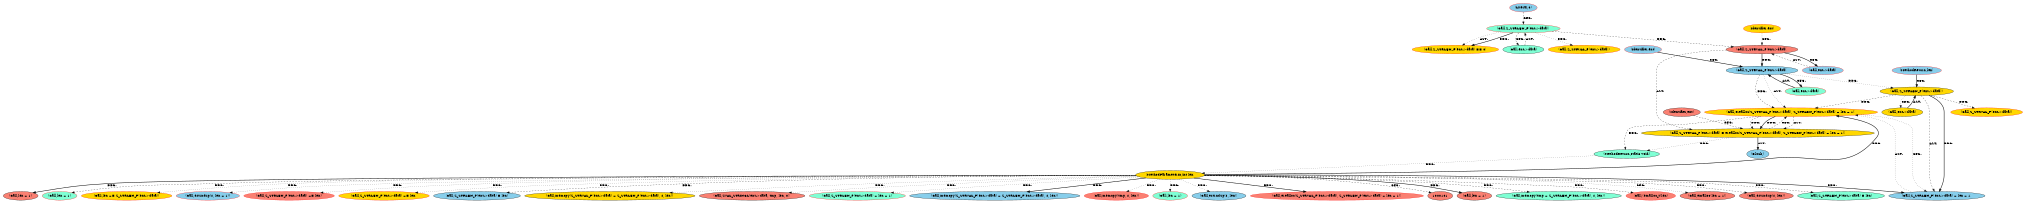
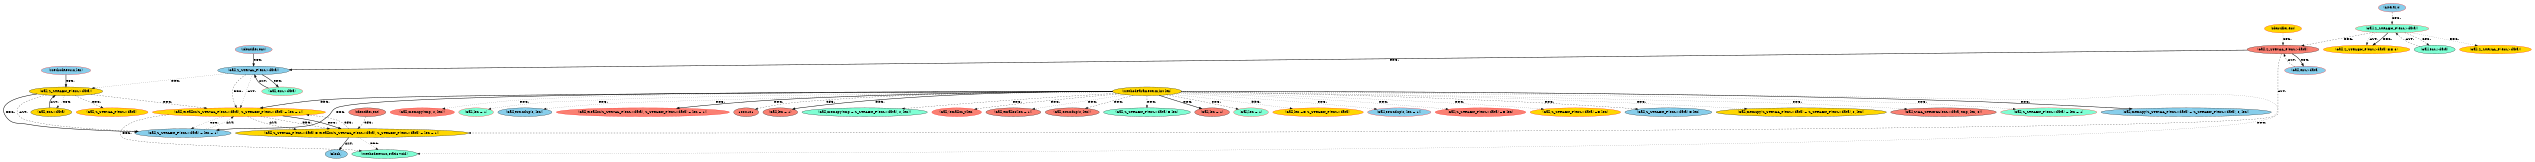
edge "(MethodReturn,static void)" -> "(MethodParameterIn,int len)": reversed
edge "(MethodParameterIn,int len)" -> "(Call,emalloc(len + 1))": label "CFG: " -> "DDG: "
